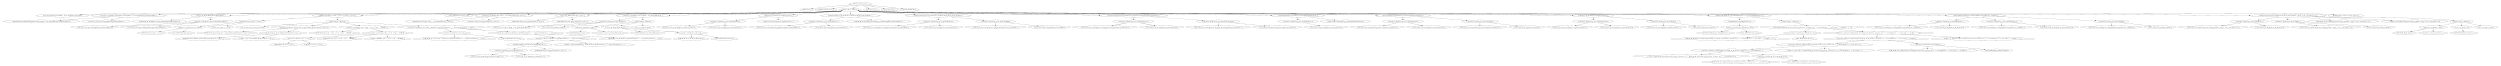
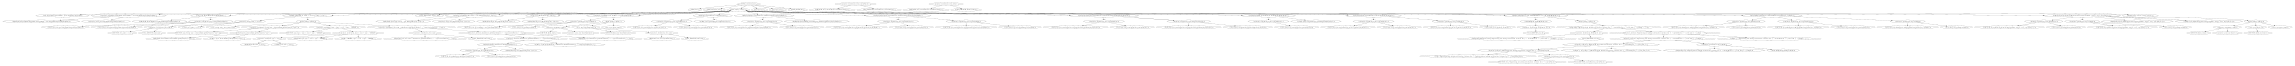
node "(setOffset,counterMonitor.setOffset(offset))": removed
node "(IDENTIFIER,JMXEndpoint,isDebugEnabled())": removed
